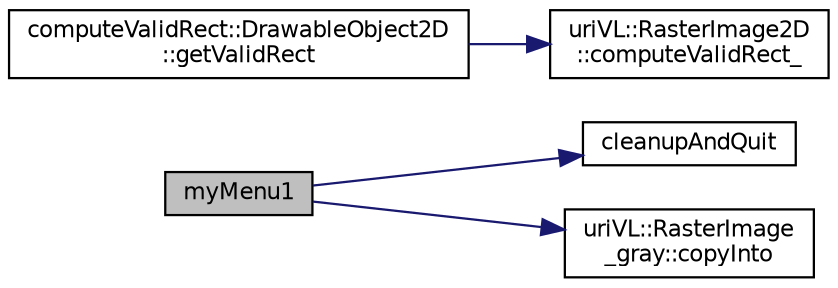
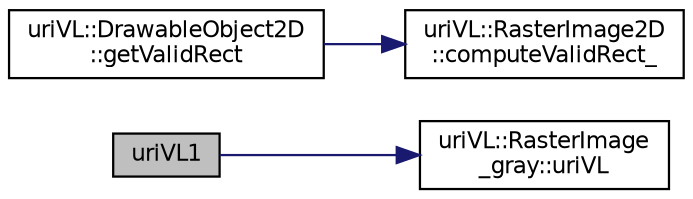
node "computeValidRect::DrawableObject2D ::getValidRect": label "computeValidRect::DrawableObject2D ::getValidRect" -> "uriVL::DrawableObject2D ::getValidRect"
node "cleanupAndQuit": removed
node "myMenu1": label "myMenu1" -> "uriVL1"
node "uriVL::RasterImage _gray::copyInto": label "uriVL::RasterImage _gray::copyInto" -> "uriVL::RasterImage _gray::uriVL"
